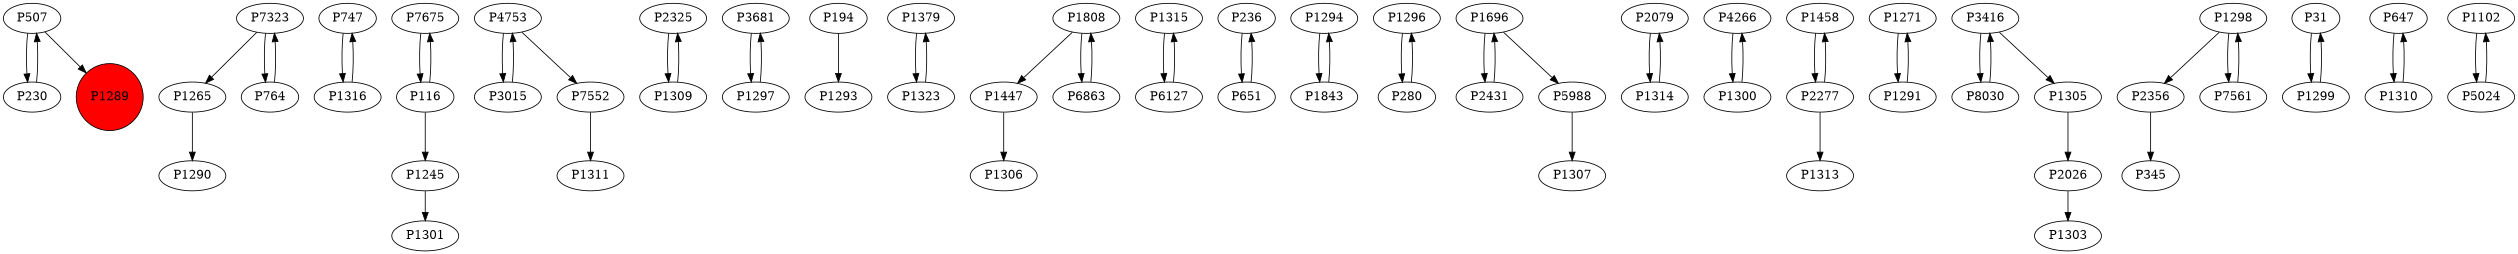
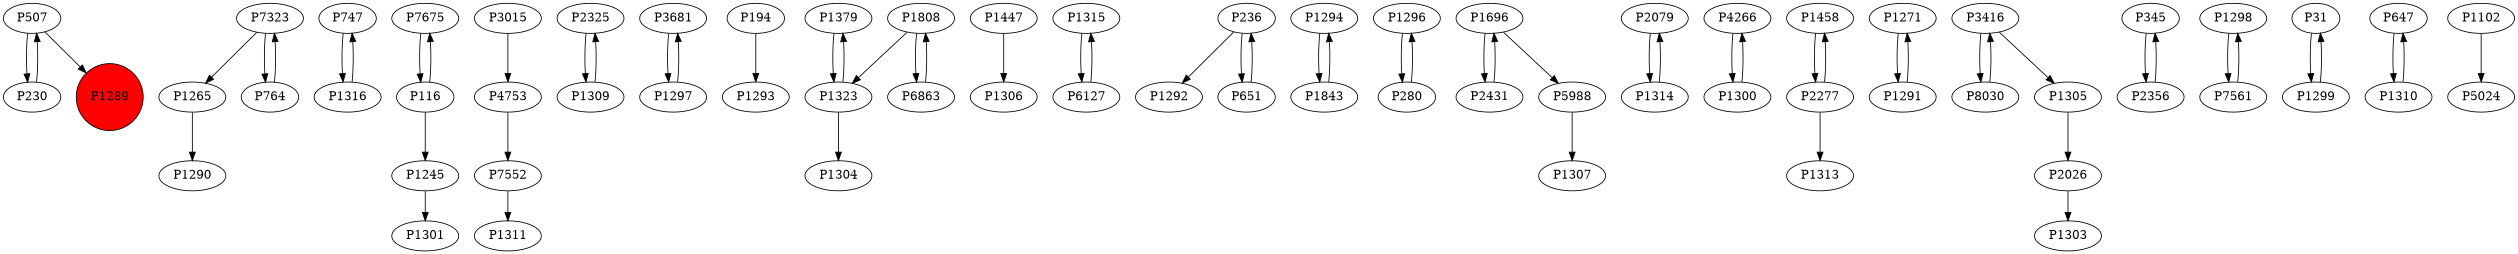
edge "P4753" -> "P3015": removed
edge "P1808" -> "P1447": now "P1808" -> "P1323"
edge "P1298" -> "P2356": now "P345" -> "P2356"
edge "P5024" -> "P1102": removed
node "P1292": added
node "P1304": added
